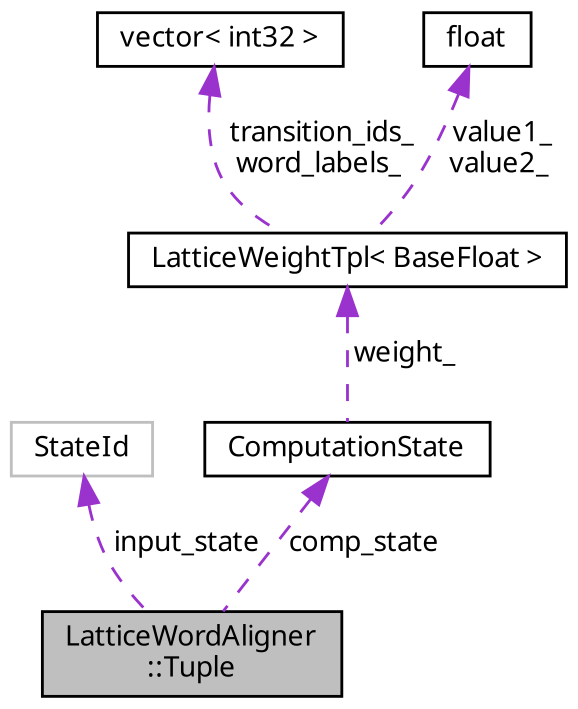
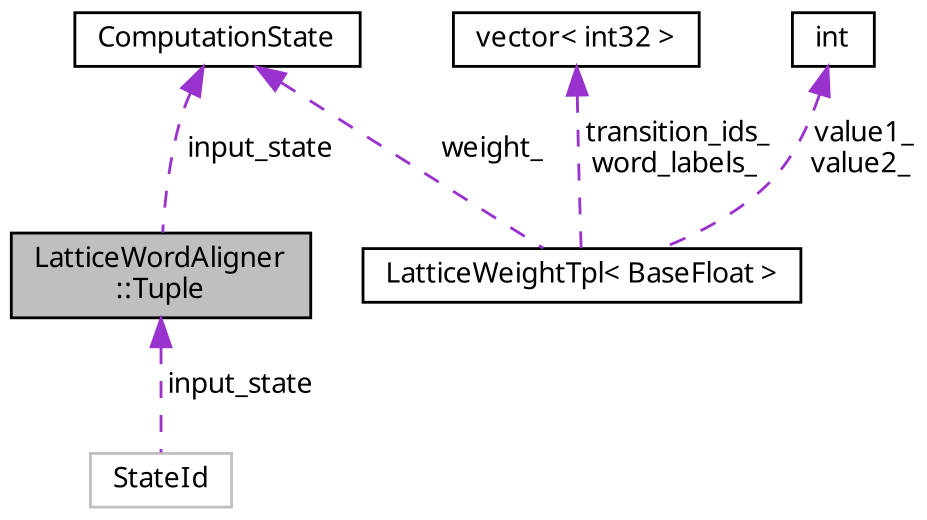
node "float": label "float" -> "int"
edge "ComputationState" -> "LatticeWeightTpl< BaseFloat >": reversed
edge "LatticeWordAligner ::Tuple" -> "ComputationState": label " comp_state" -> " input_state"
edge "LatticeWordAligner ::Tuple" -> "StateId": reversed
